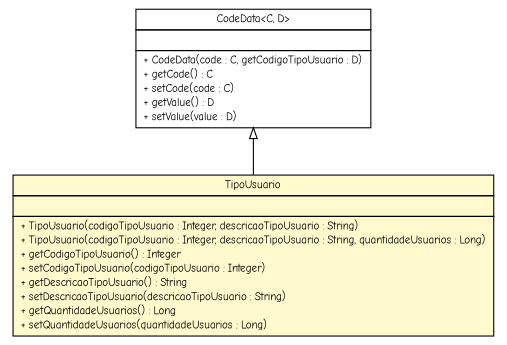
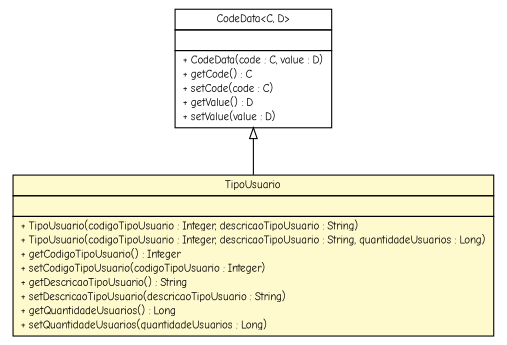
node "CodeData<C, D>": text "+ CodeData(code : C, getCodigoTipoUsuario : D)" -> "+ CodeData(code : C, value : D)"
